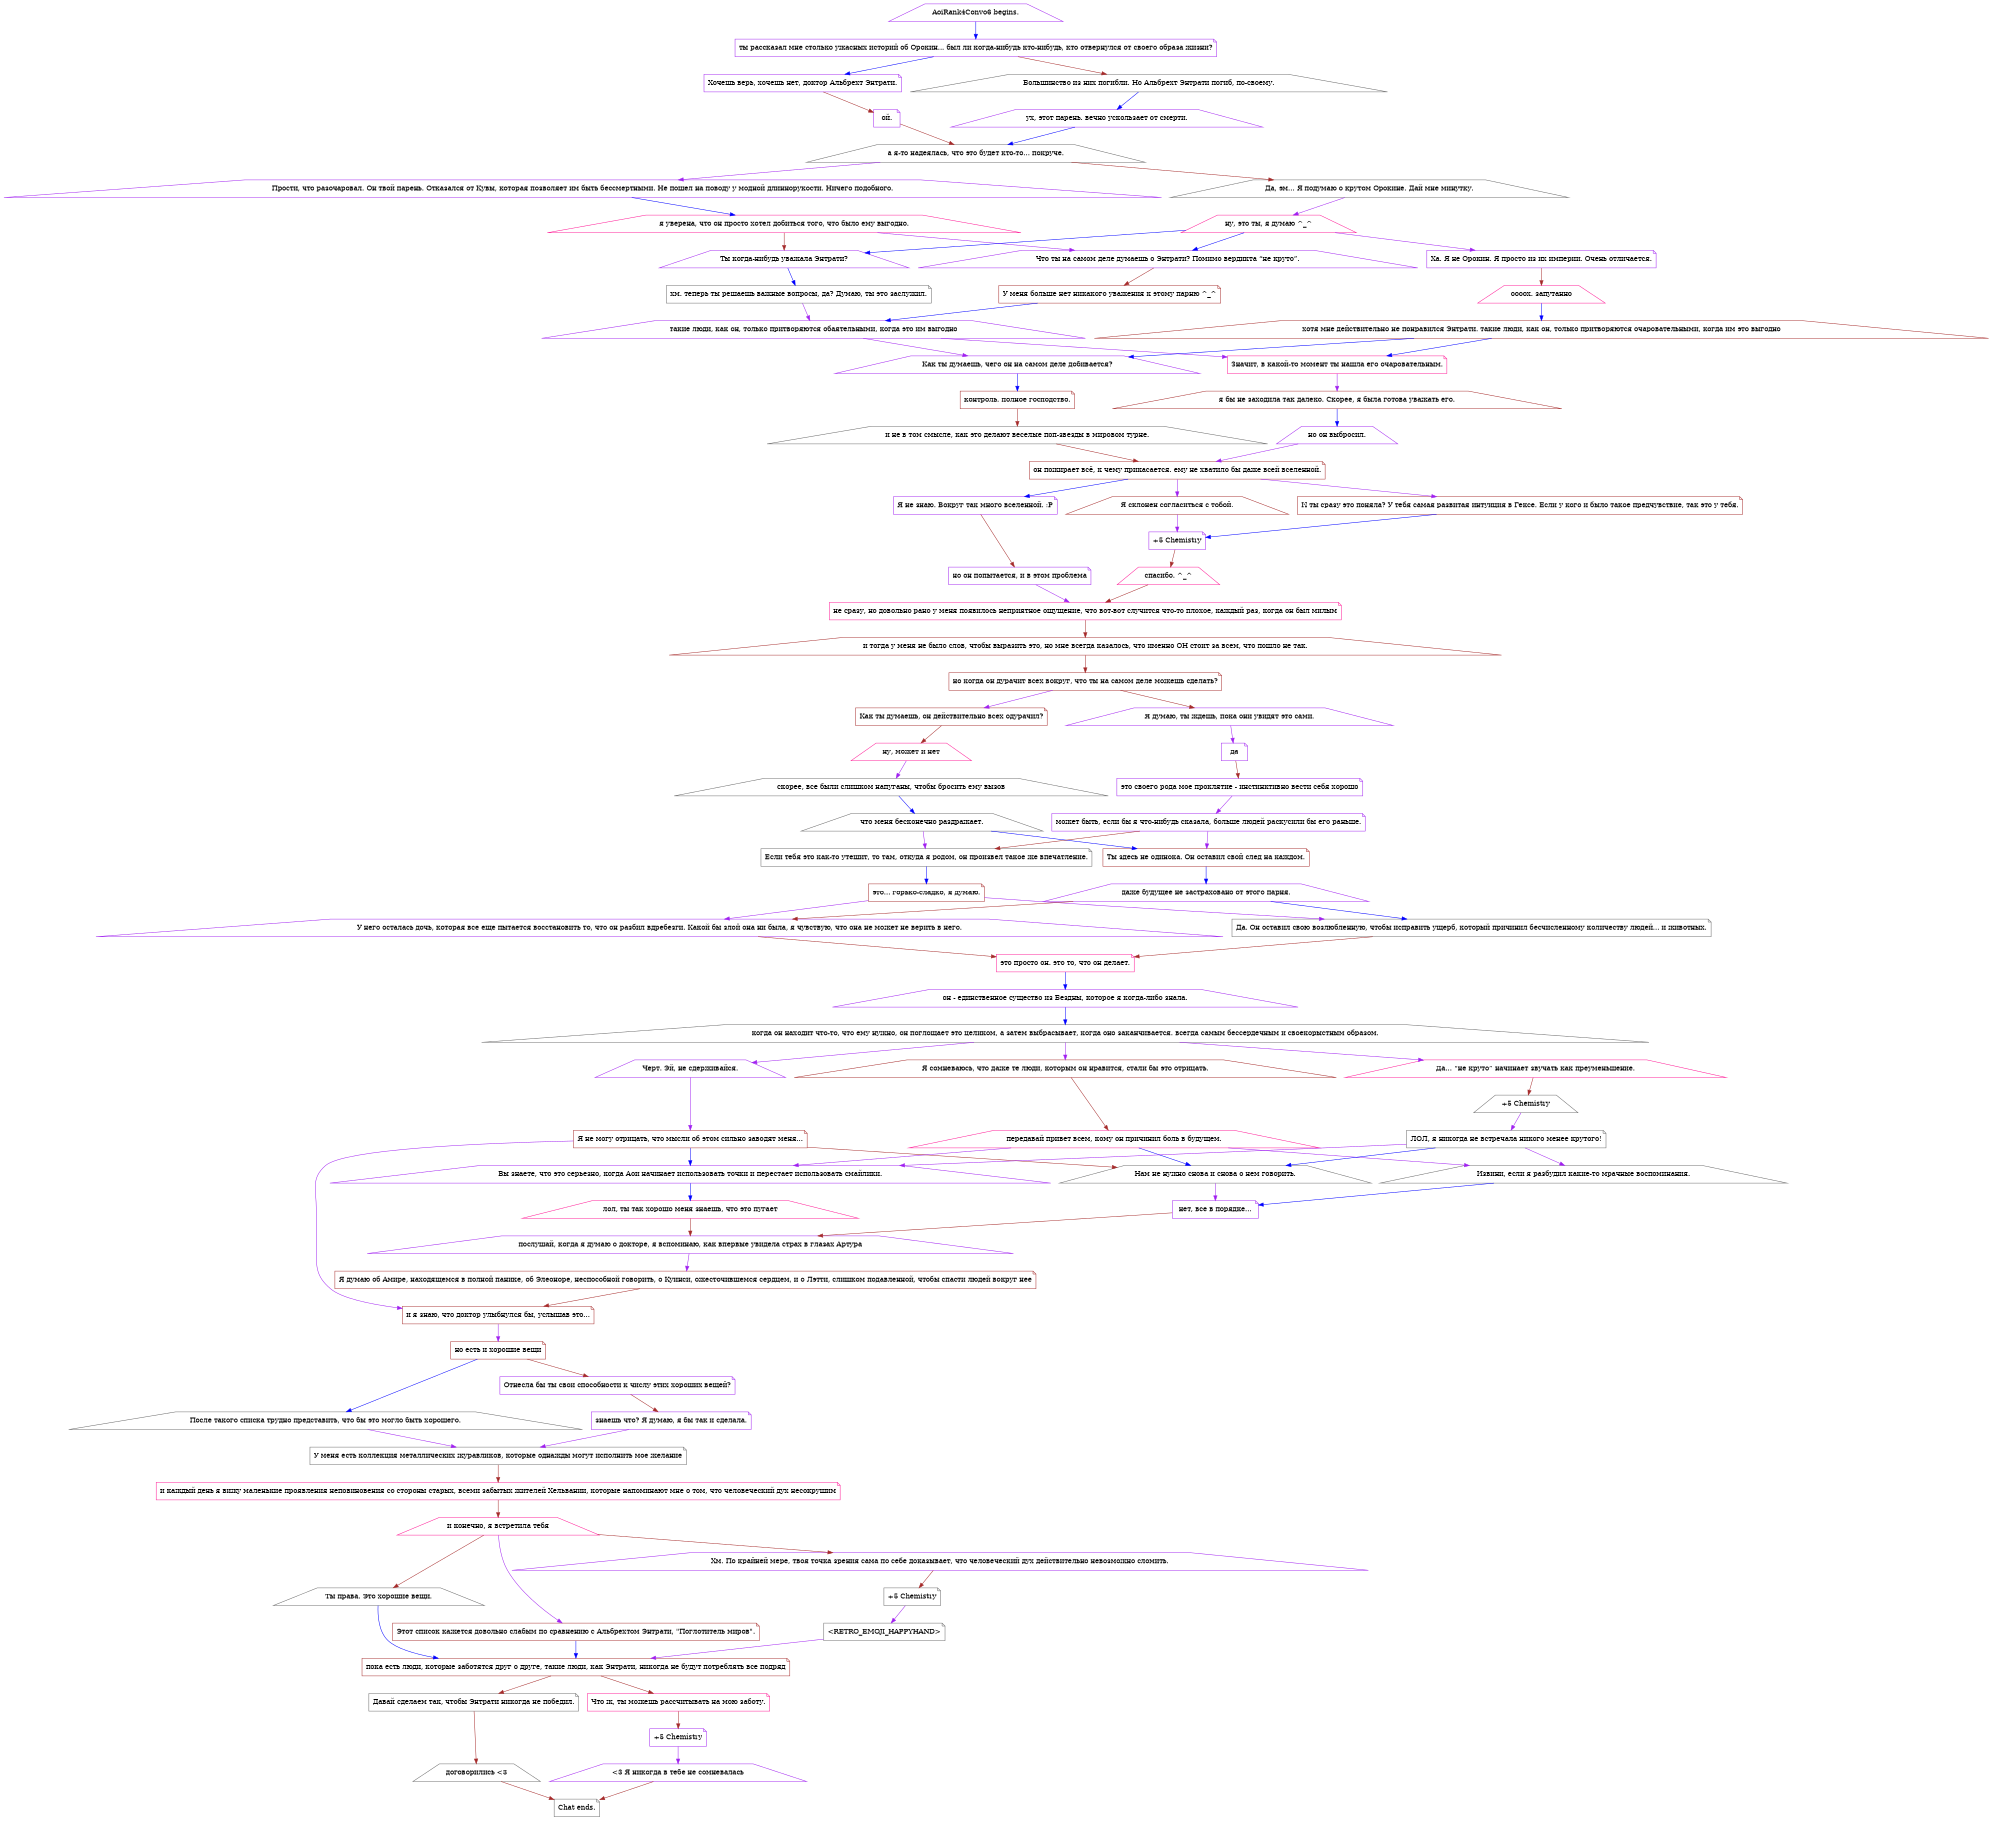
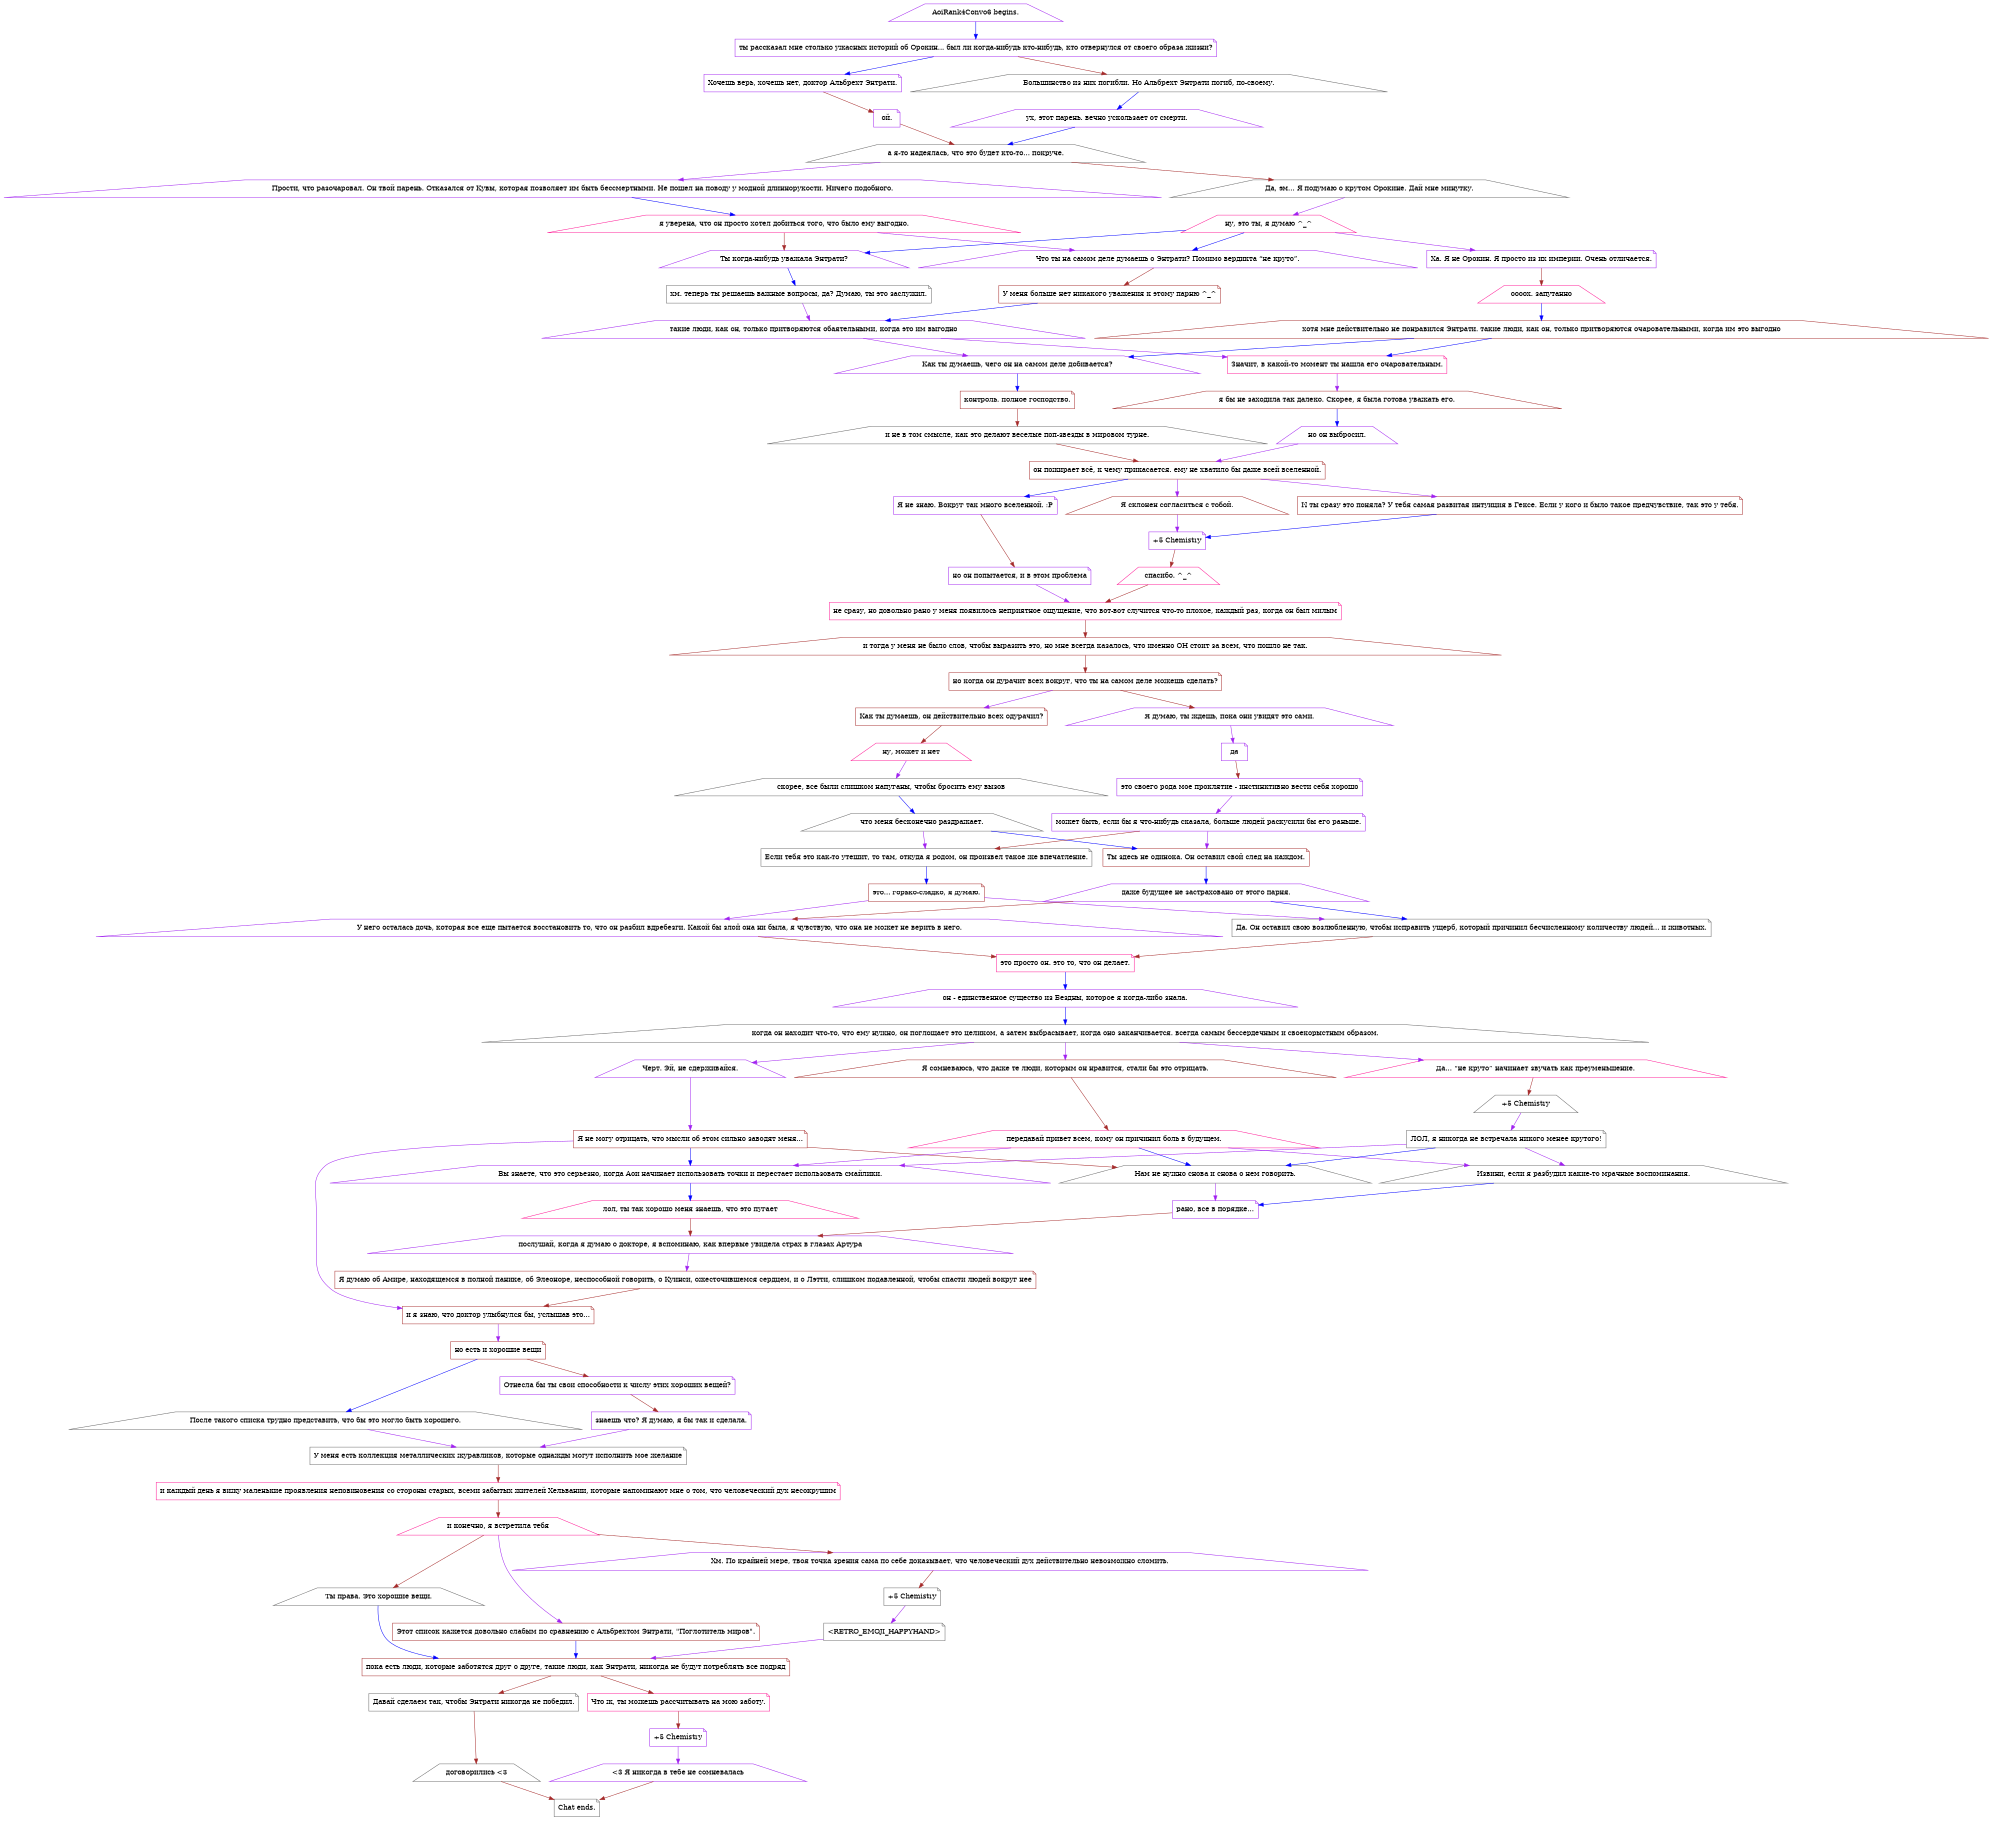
node "нет, все в порядке...": label "нет, все в порядке..." -> "рано, все в порядке..."
